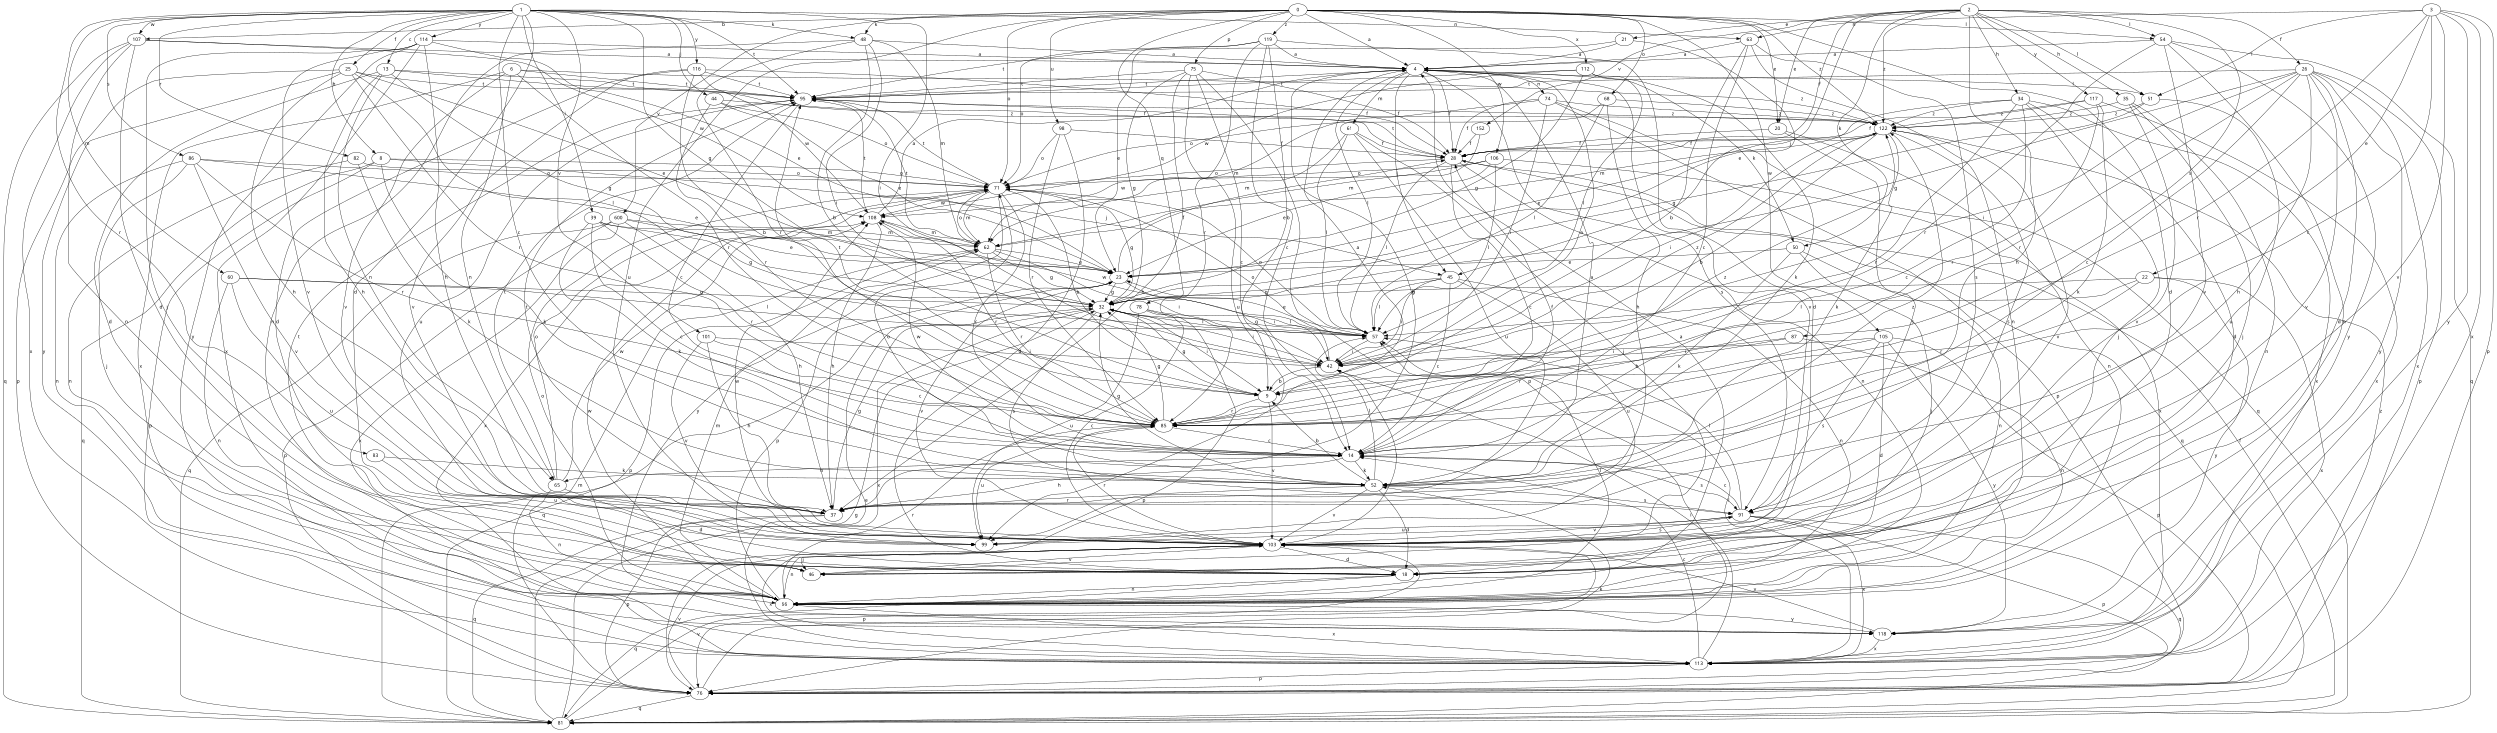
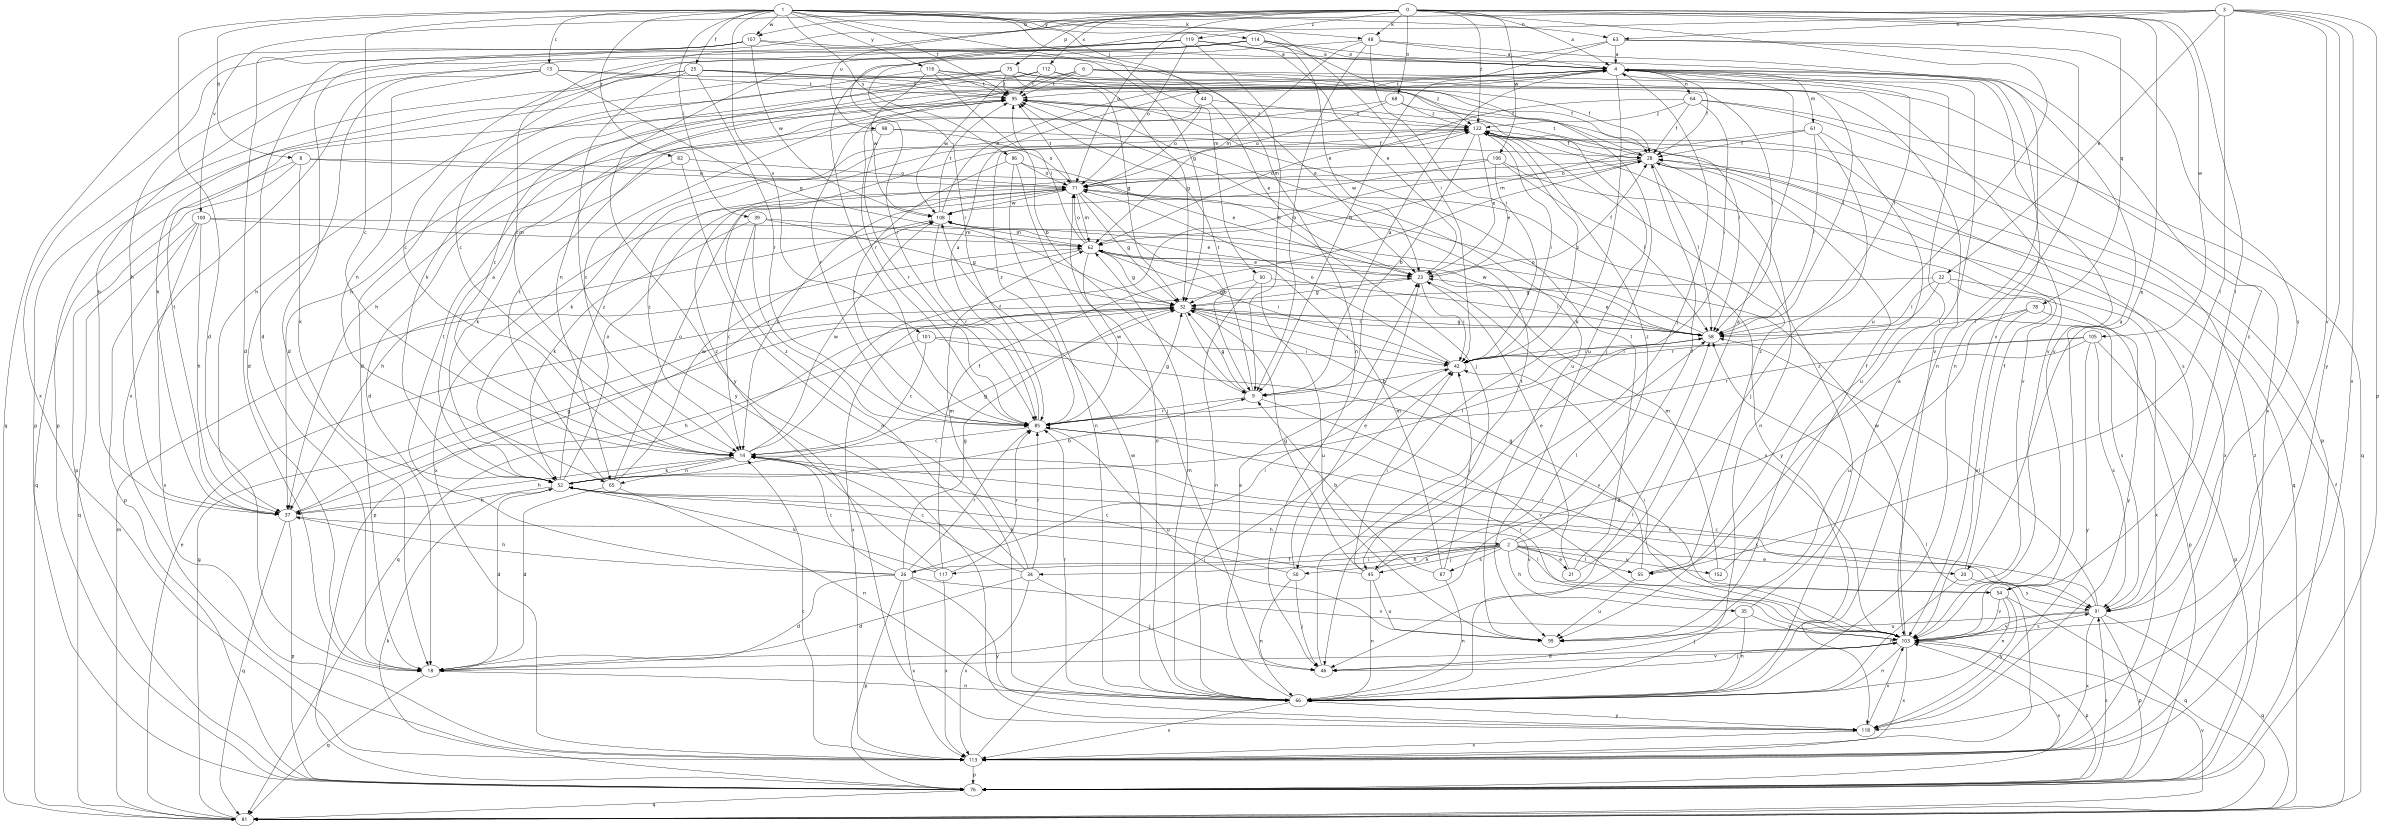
edge "2" -> "117": label "y" -> "i"
node "74": label "74" -> "64"
node "51": label "51" -> "55"
edge "62" -> "95": label "t" -> "i"
node "600": label "600" -> "100"
edge "87" -> "62": added, label "m"
edge "62" -> "85": label "r" -> "w"
node "57": label "57" -> "58"
edge "78" -> "103": label "c" -> "v"
edge "66" -> "23": label "p" -> "e"
node "83": removed
edge "107" -> "66": now "107" -> "46"
edge "2" -> "37": reversed
edge "52" -> "37": label "r" -> "h"
edge "86" -> "103": removed, label "v"
edge "76" -> "91": added, label "s"
